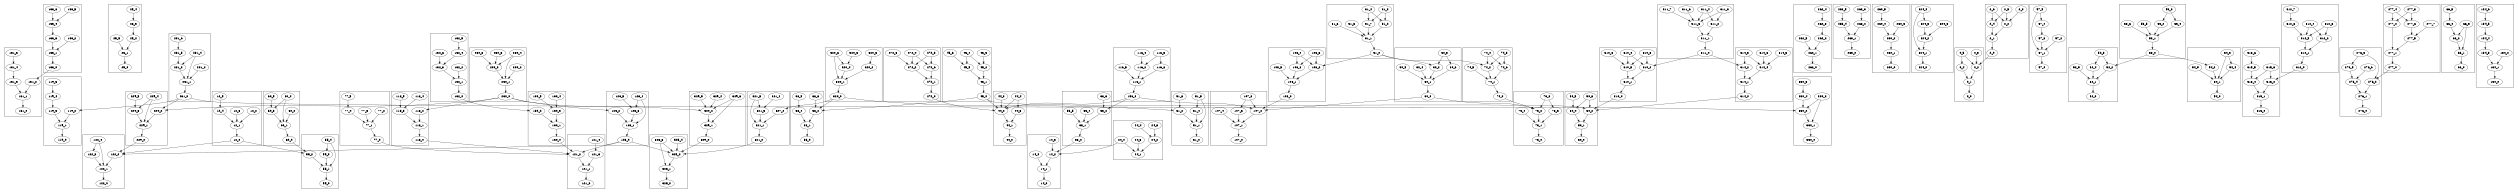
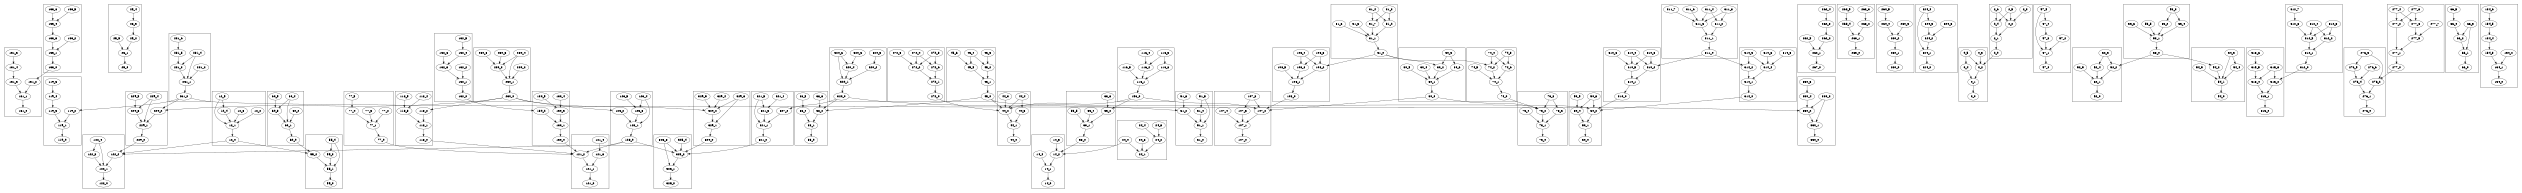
node "262_0": label "262_0" -> "267_0"
edge "12_5" -> "12_1": added
